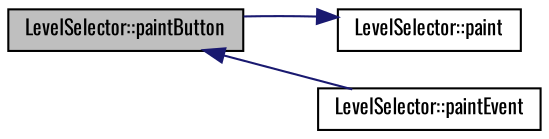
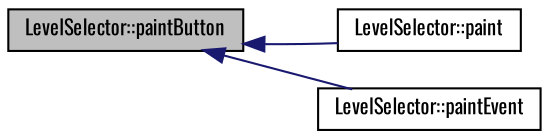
edge "LevelSelector::paintButton" -> "LevelSelector::paint": reversed
